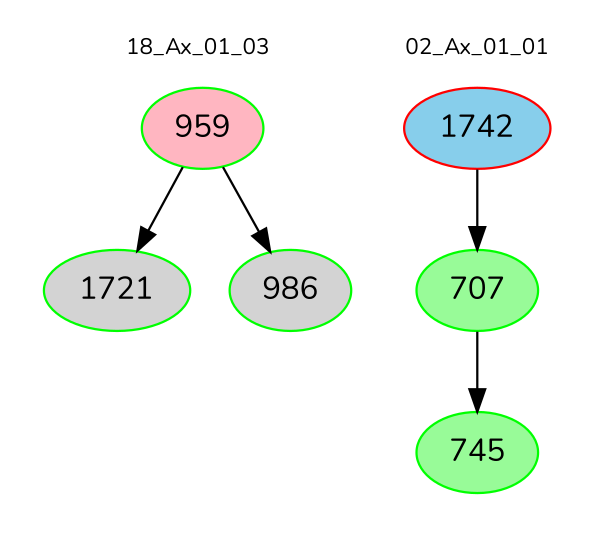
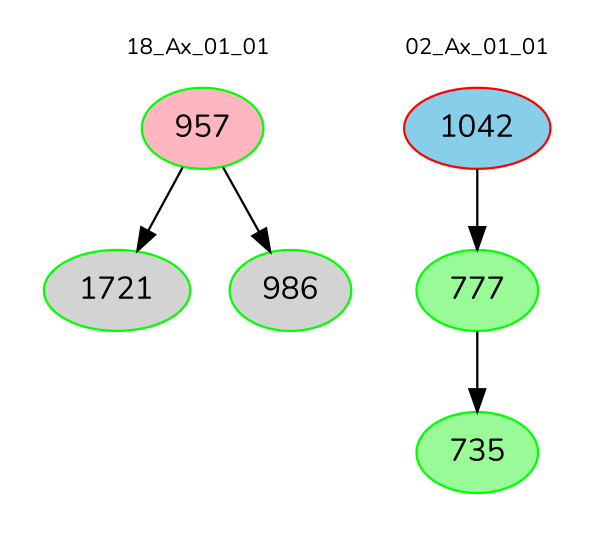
cluster "18_Ax_01_03": label "18_Ax_01_03" -> "18_Ax_01_01"
node "959": label "959" -> "957"
node "1742": label "1742" -> "1042"
node "707": label "707" -> "777"
node "745": label "745" -> "735"
